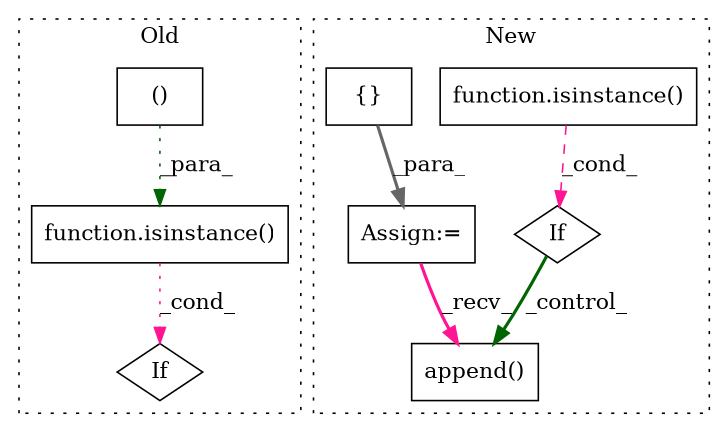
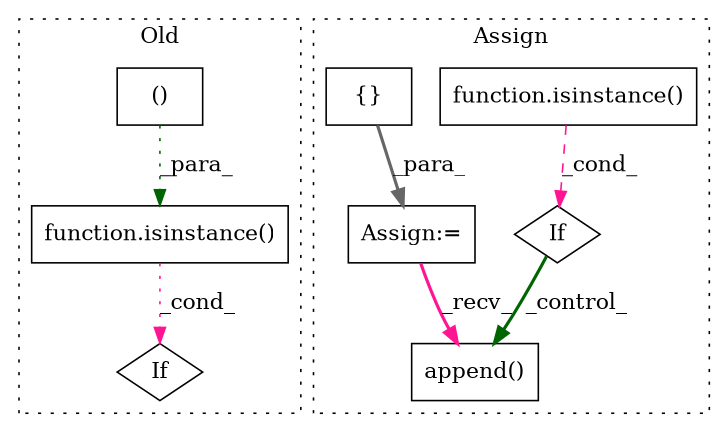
cluster "New": label "New" -> "Assign"
